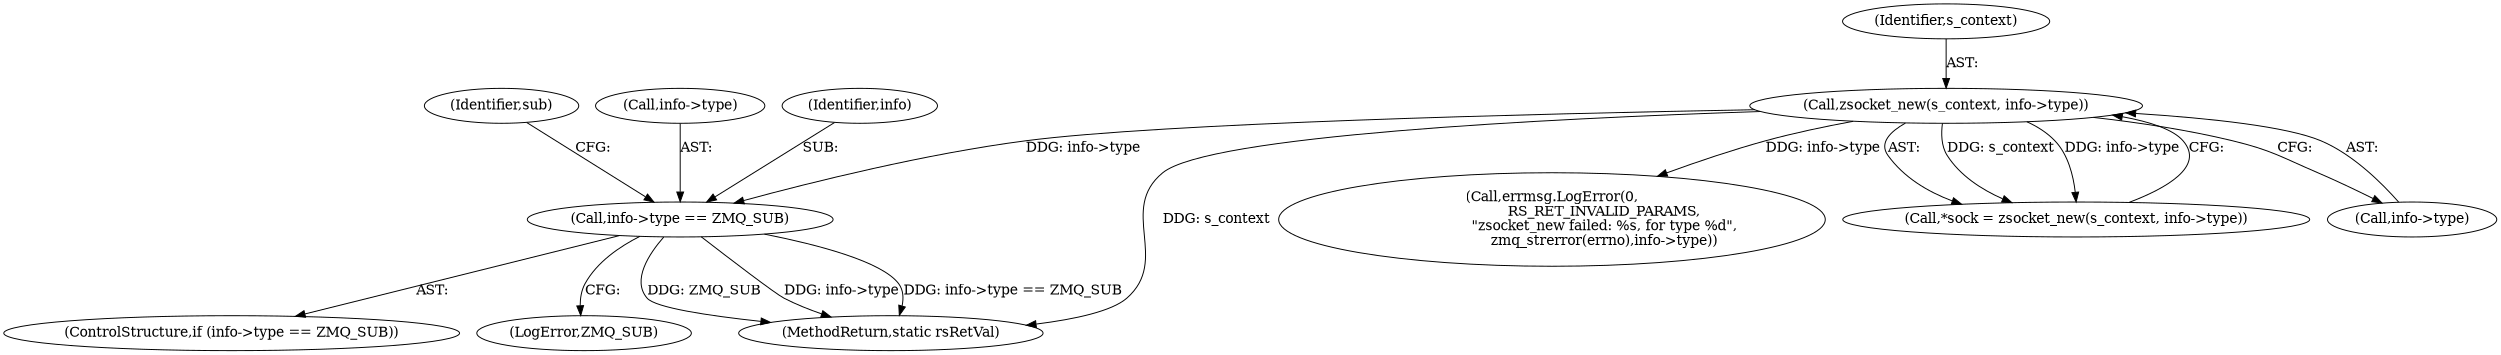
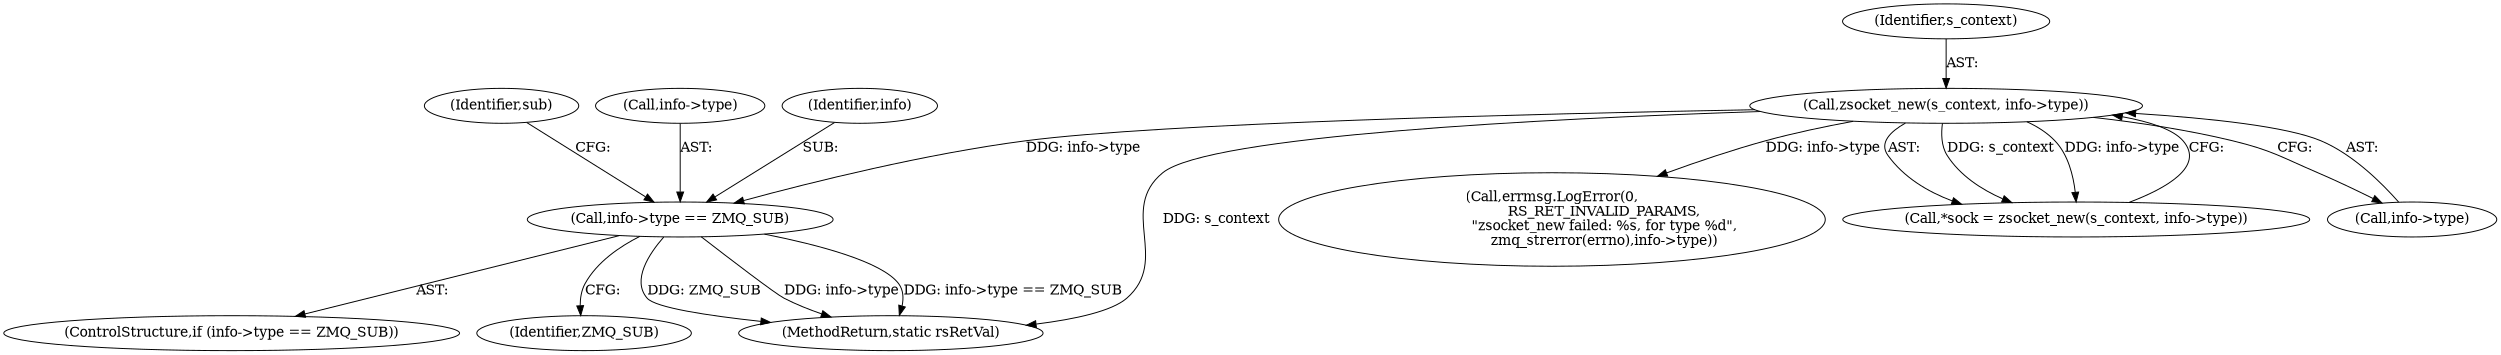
node "(LogError,ZMQ_SUB)": label "(LogError,ZMQ_SUB)" -> "(Identifier,ZMQ_SUB)"
